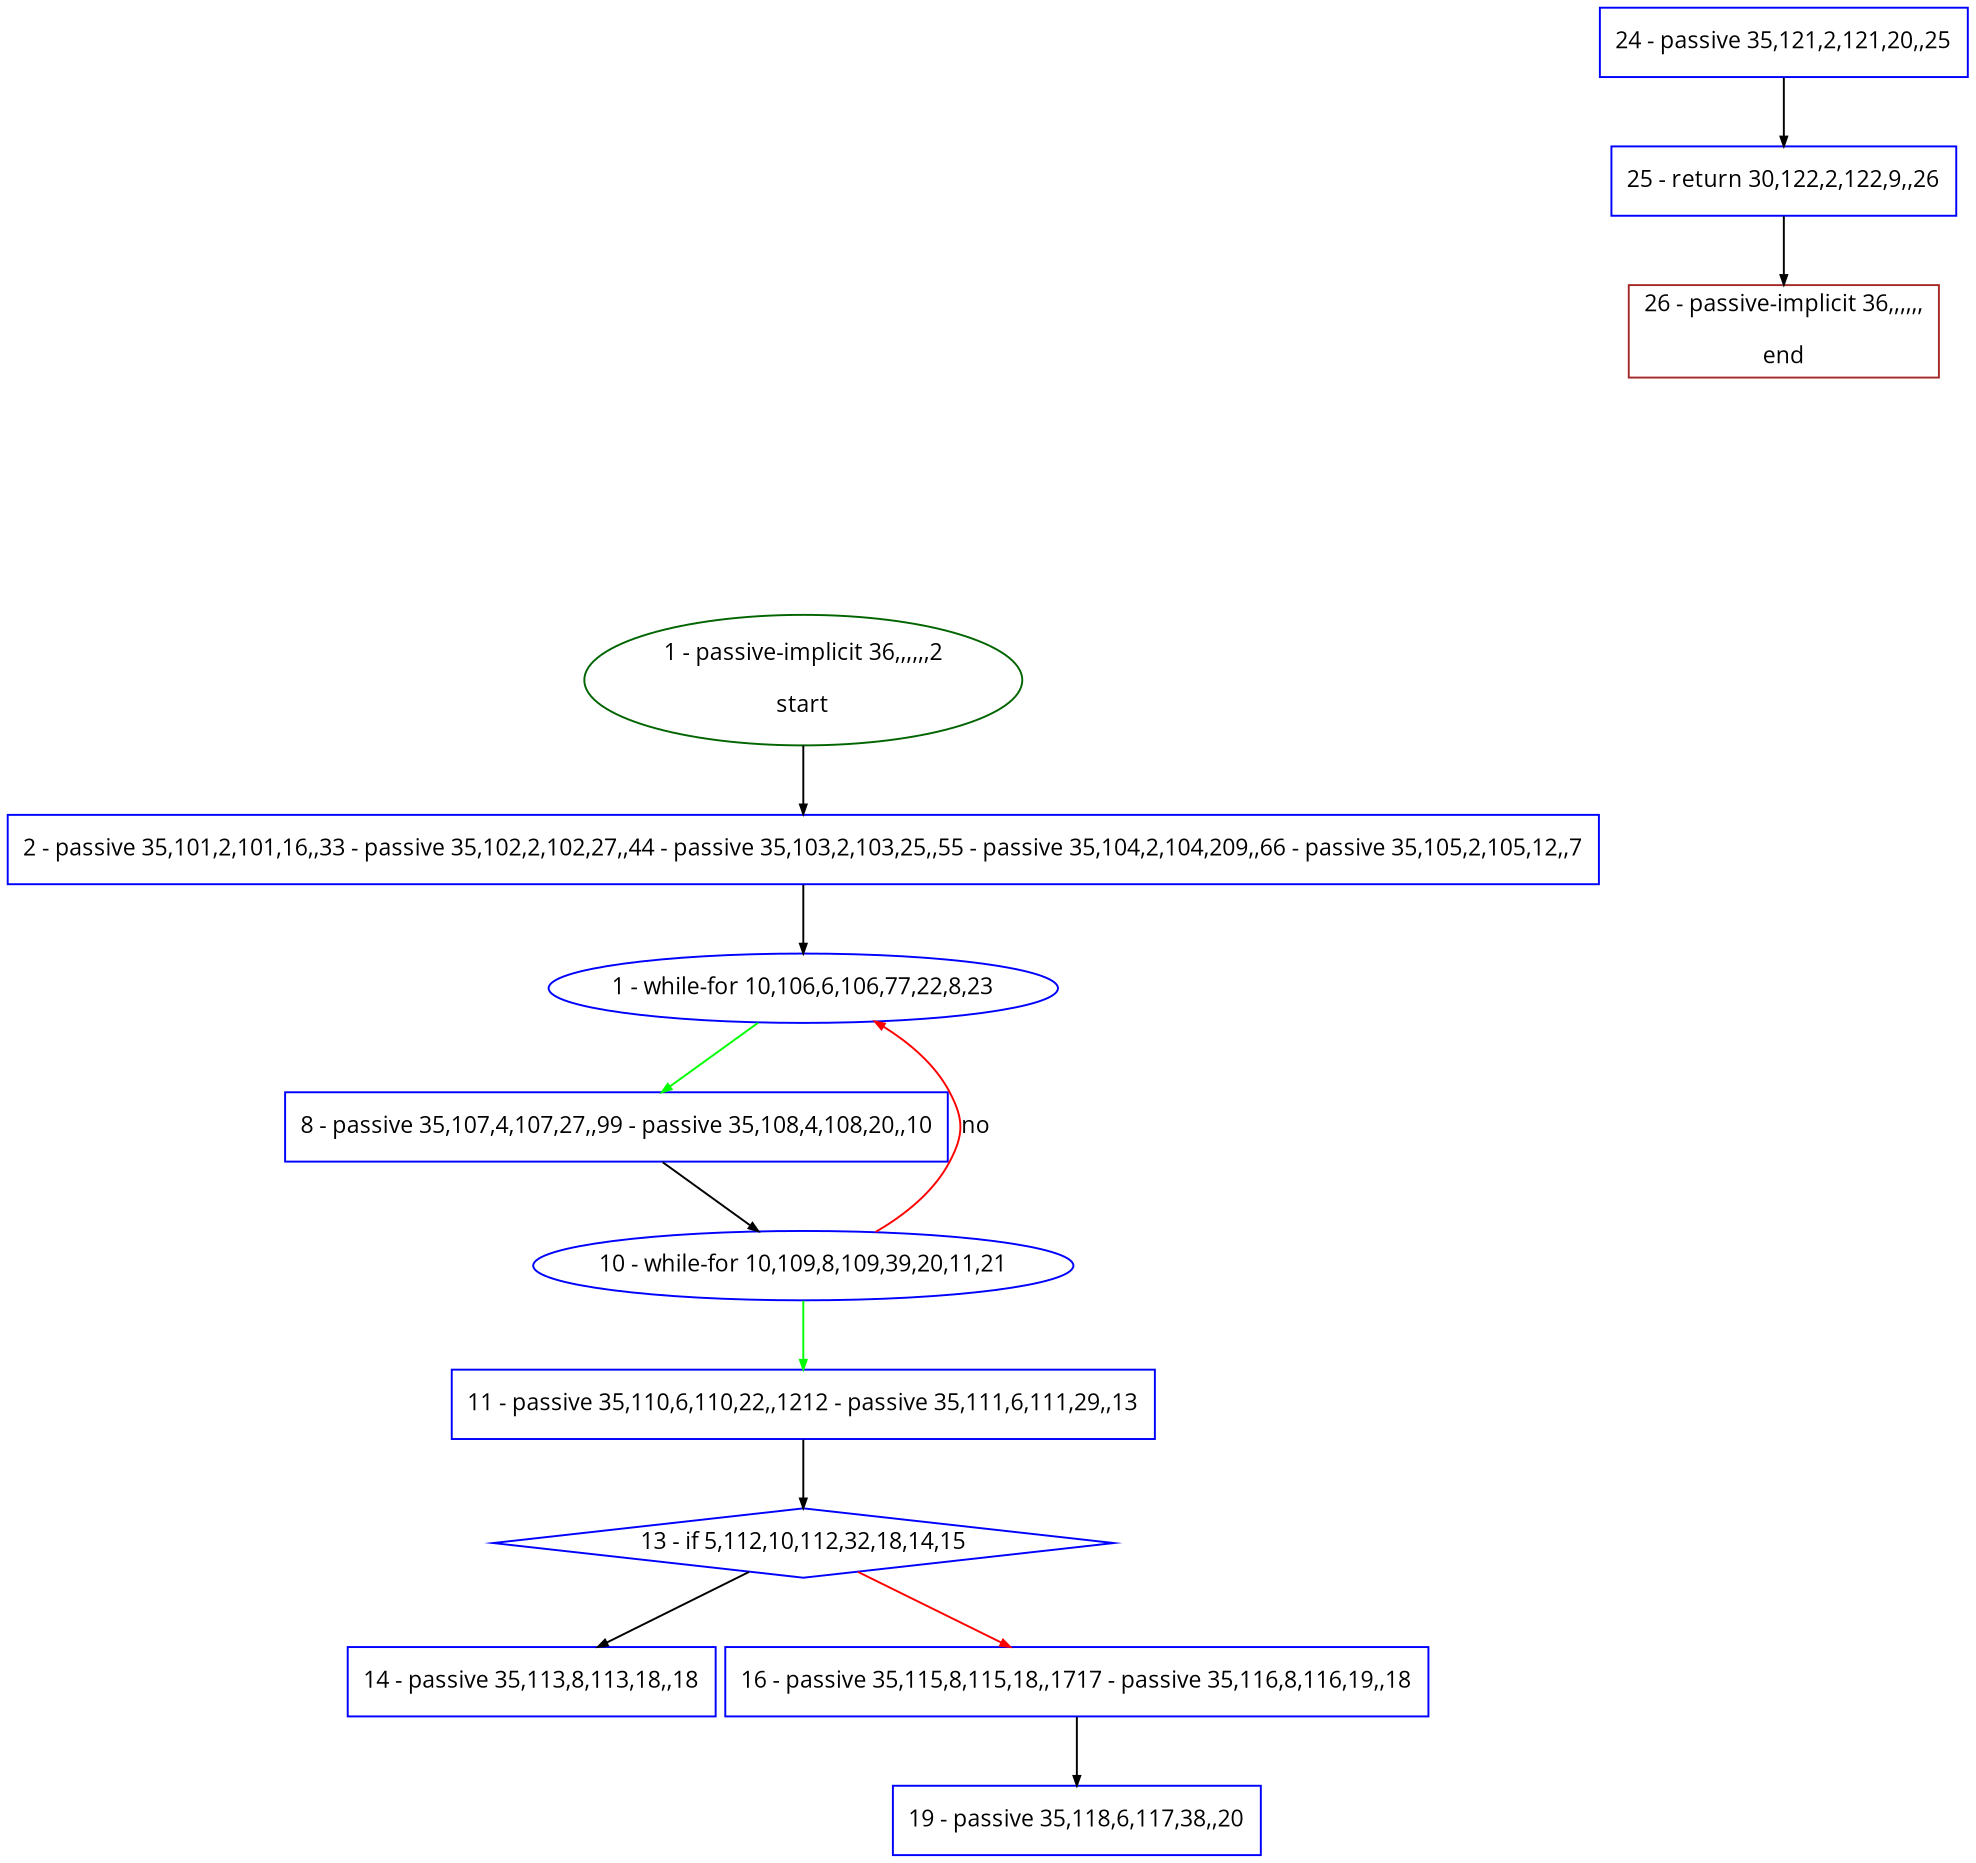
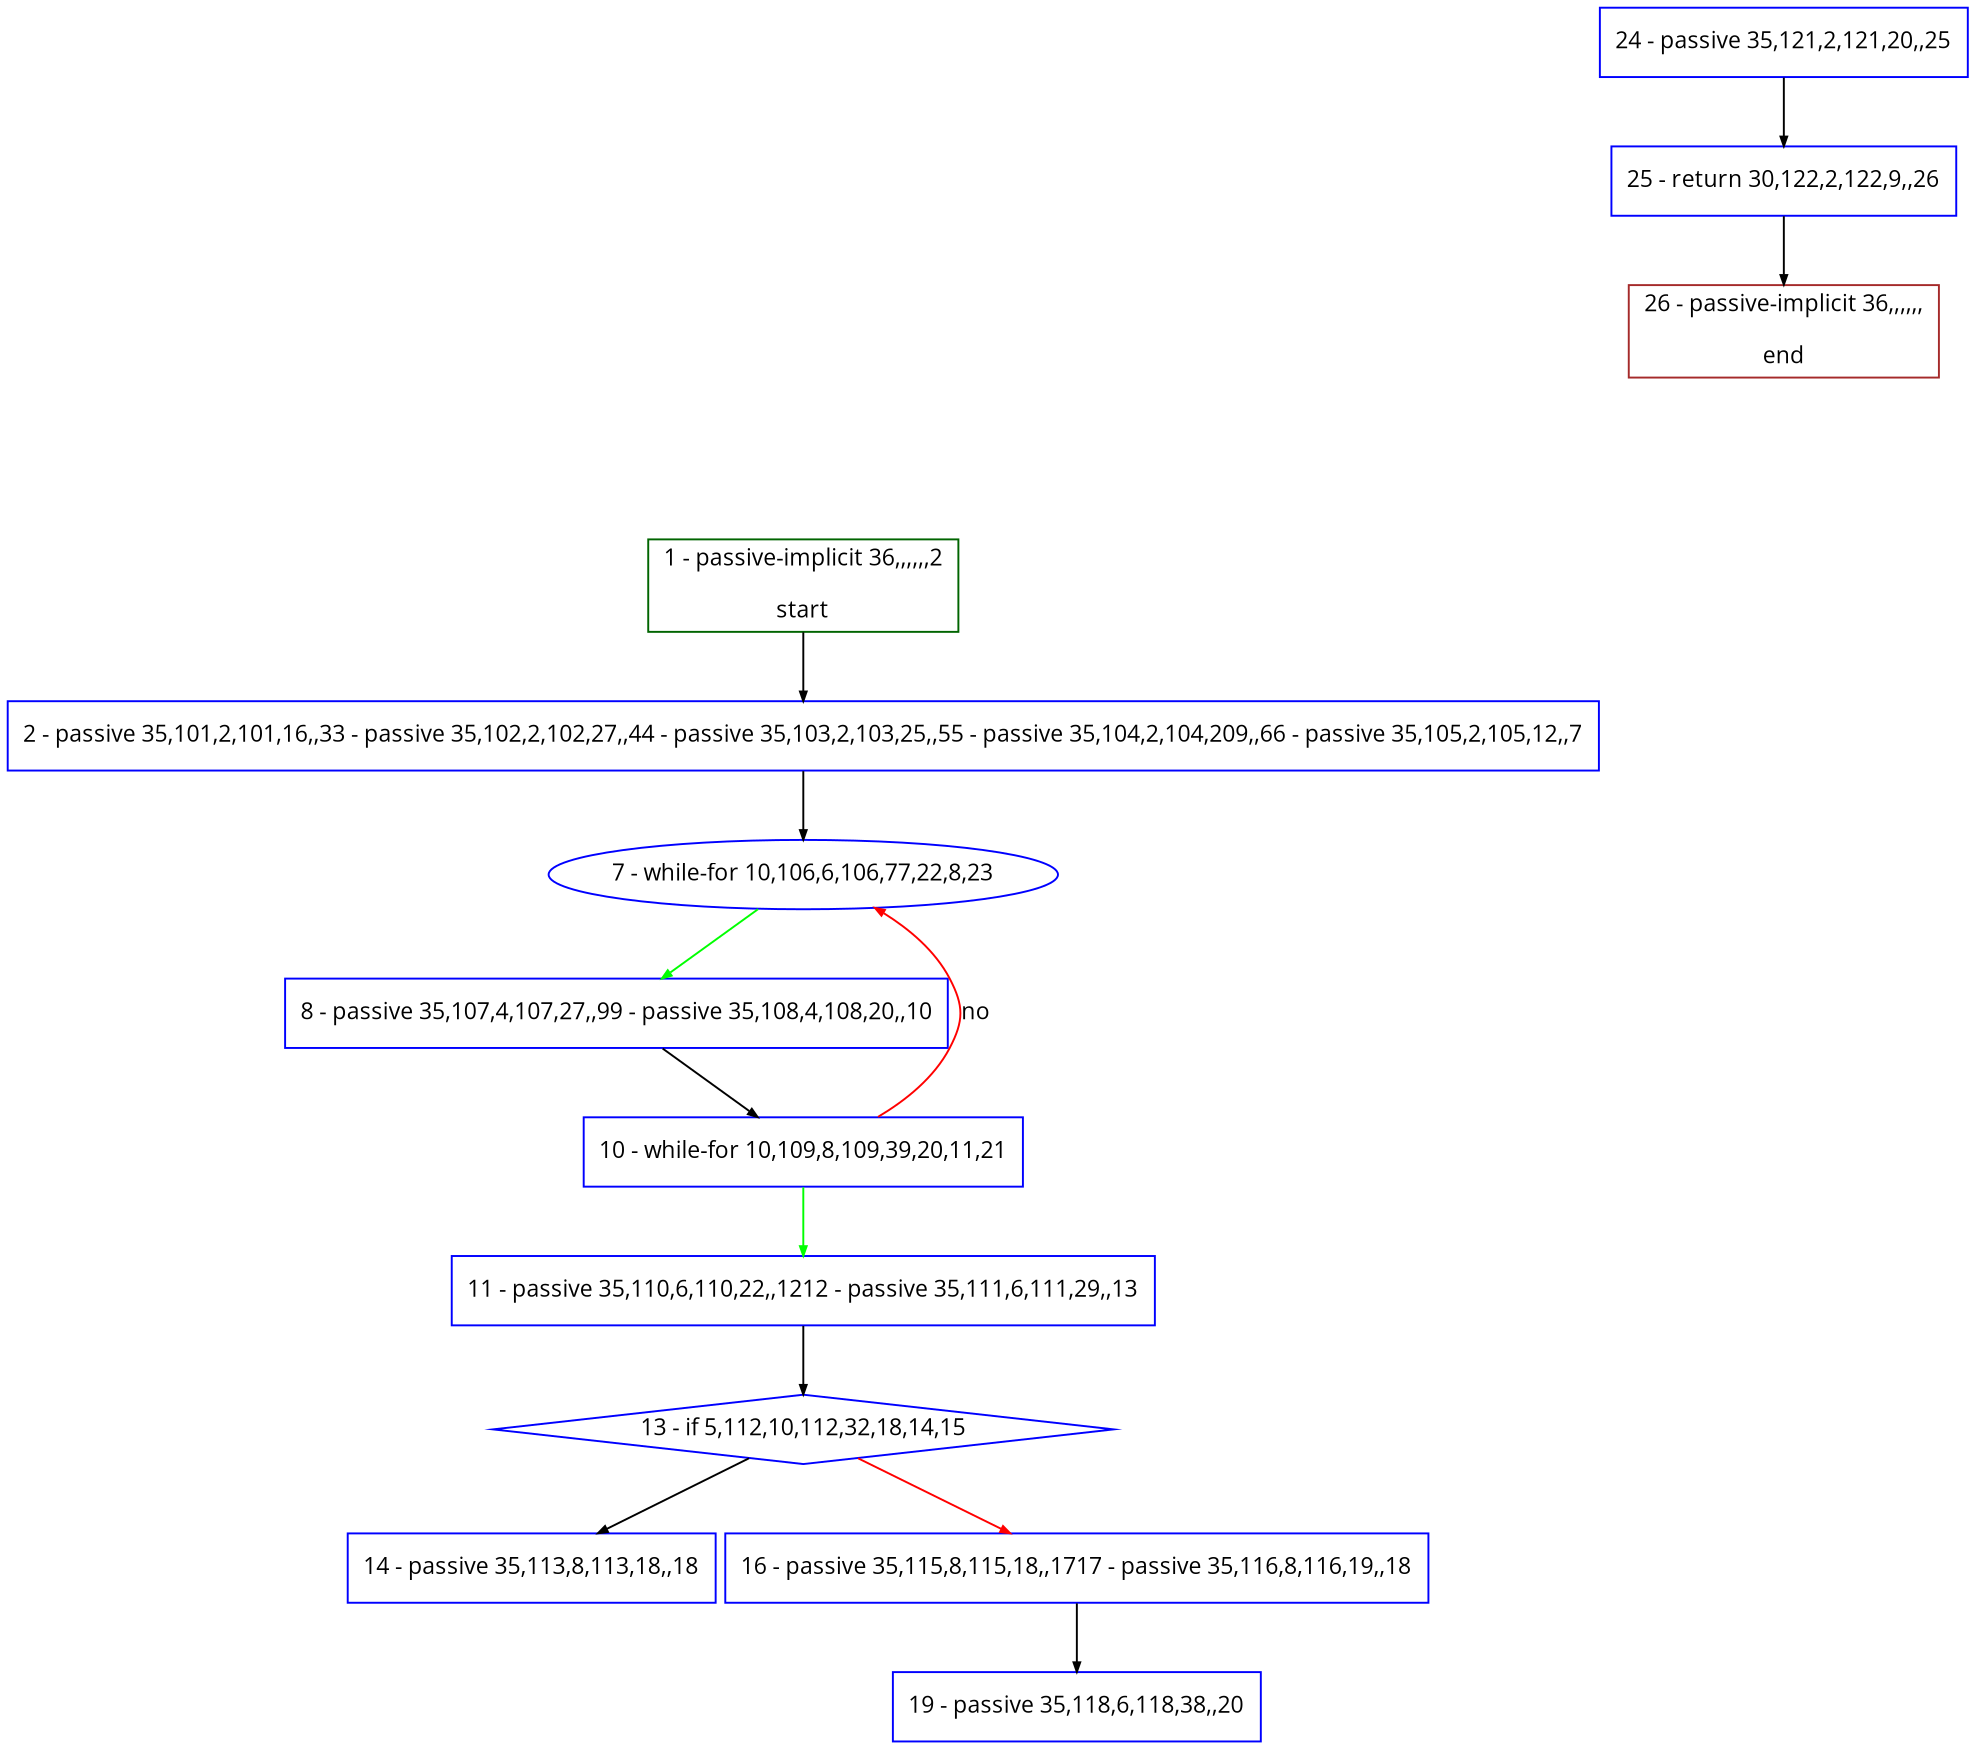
node "1 - passive-implicit 36,,,,,,2 start": shape ellipse -> box
node "1 - while-for 10,106,6,106,77,22,8,23": label "1 - while-for 10,106,6,106,77,22,8,23" -> "7 - while-for 10,106,6,106,77,22,8,23"
node "10 - while-for 10,109,8,109,39,20,11,21": shape ellipse -> box
node "19 - passive 35,118,6,117,38,,20": label "19 - passive 35,118,6,117,38,,20" -> "19 - passive 35,118,6,118,38,,20"
